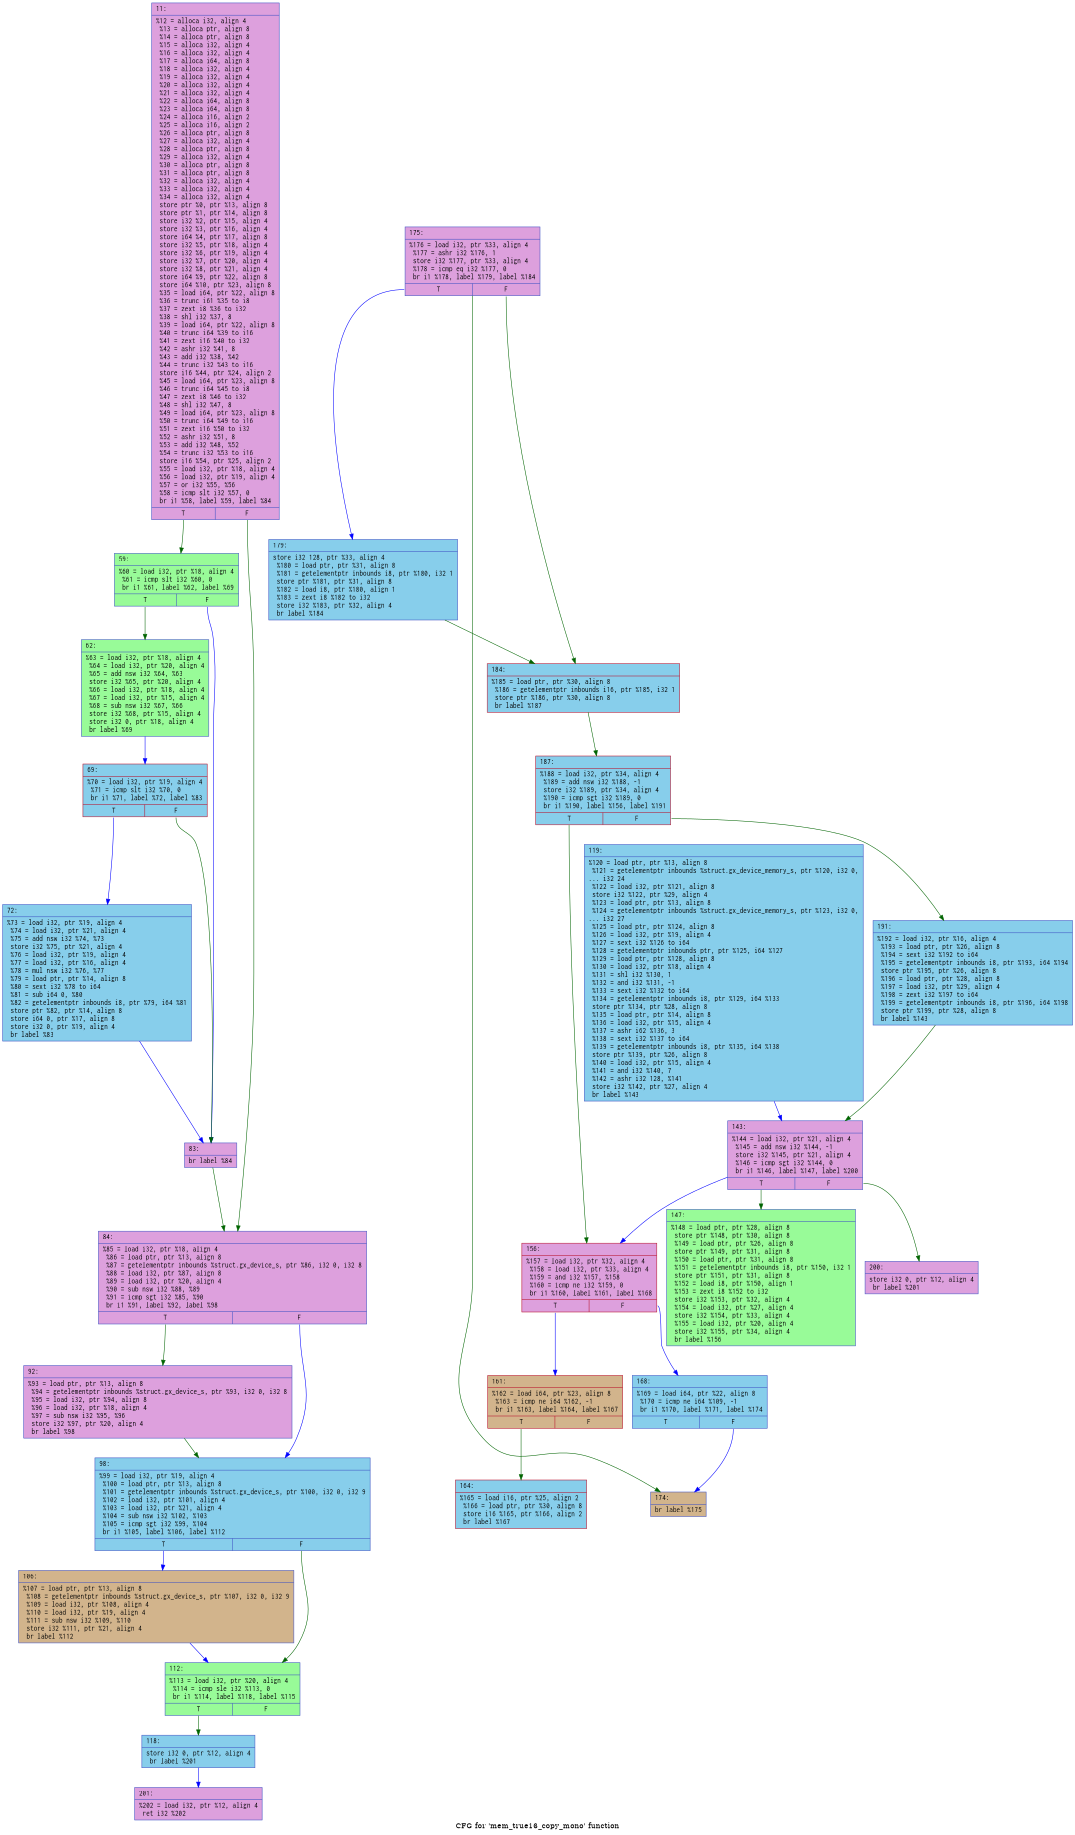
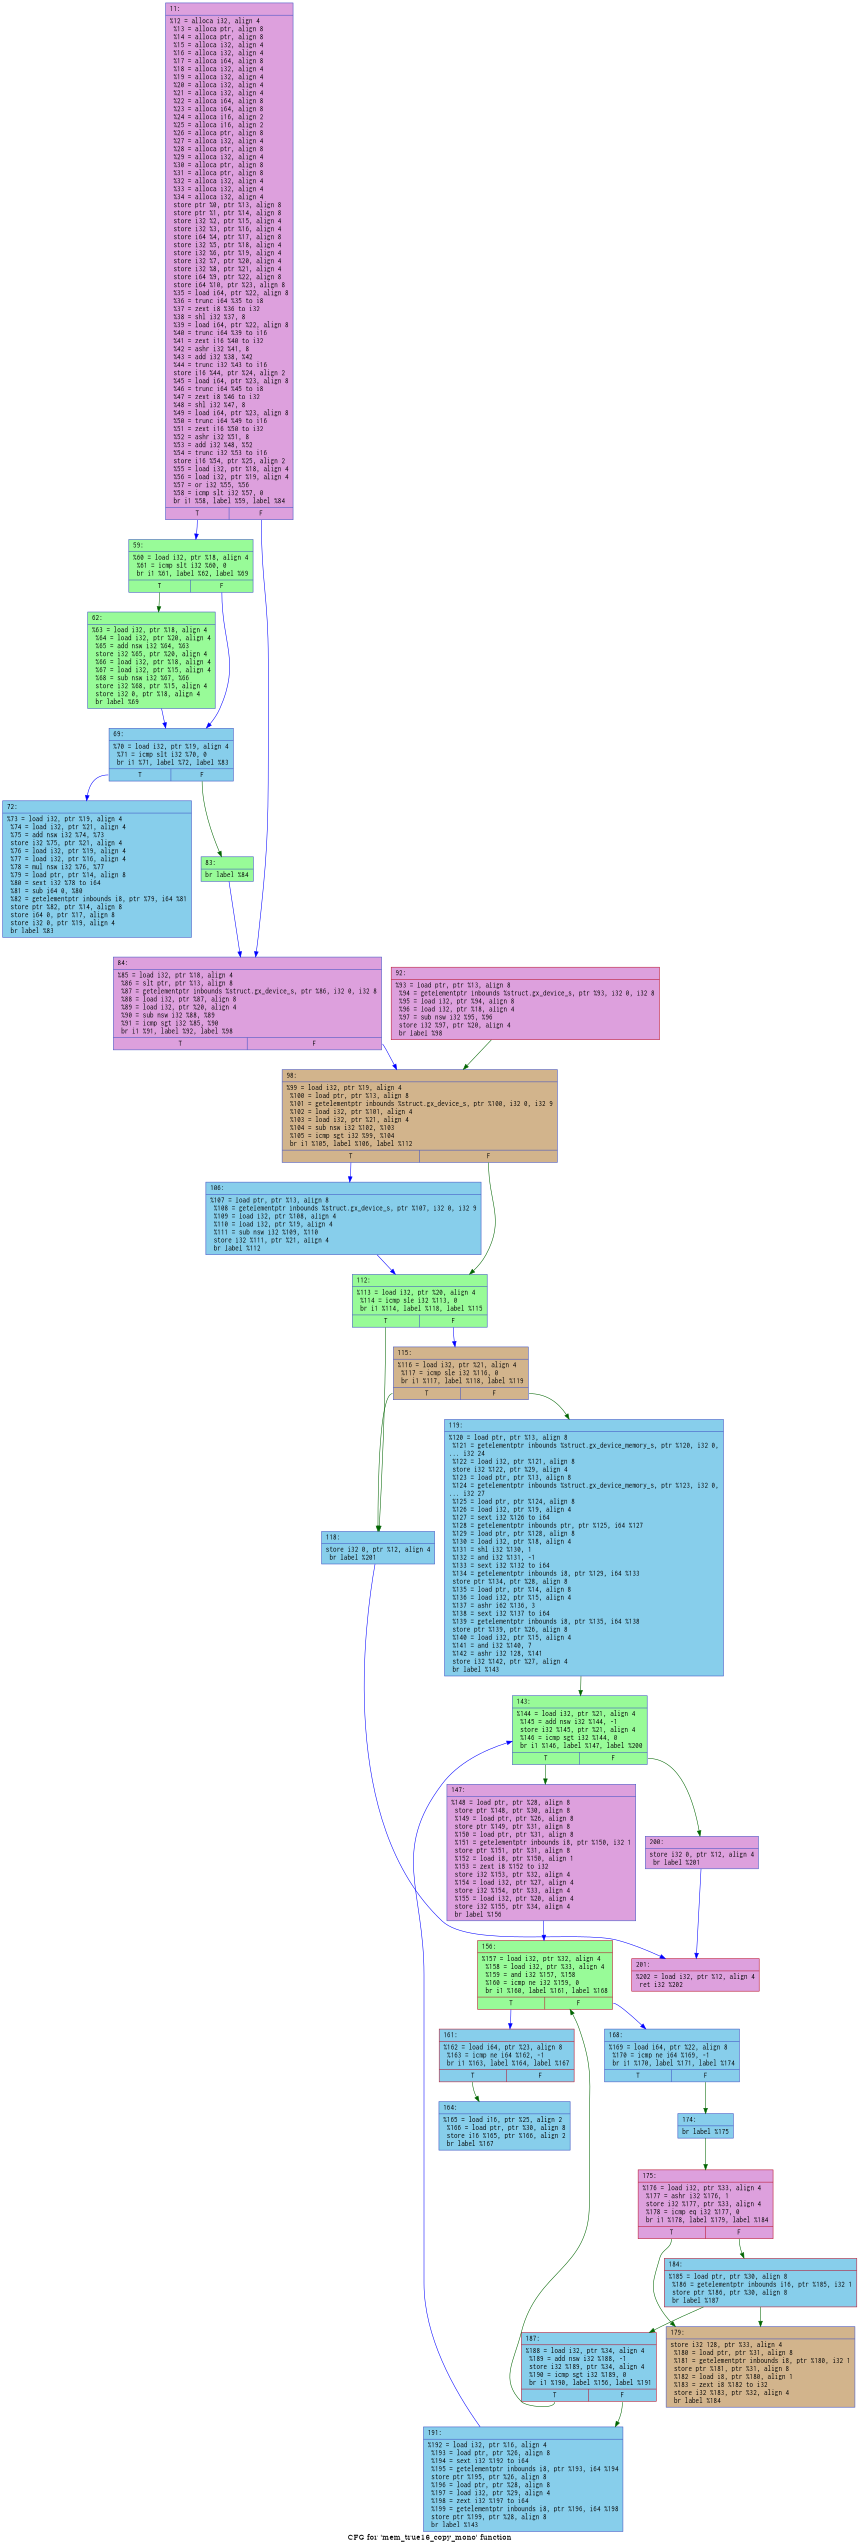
node "175:": color #3d50c3ff -> #b70d28ff
node "11:": text "%36 = trunc i61 %35 to i8" -> "%36 = trunc i64 %35 to i8"
edge "175:" -> "179:": color blue -> darkgreen
edge "11:" -> "59:": color darkgreen -> blue
node "179:": fillcolor skyblue -> tan
edge "179:" -> "184:": reversed
node "69:": color #b70d28ff -> #3d50c3ff
edge "59:" -> "83:": now "59:" -> "69:"
edge "11:" -> "84:": color darkgreen -> blue
edge "175:" -> "174:": reversed
edge "191:" -> "143:": color darkgreen -> blue
edge "72:" -> "83:": removed
edge "119:" -> "143:": color blue -> darkgreen
node "83:": fillcolor plum -> palegreen
node "143:": fillcolor plum -> palegreen
edge "83:" -> "84:": color darkgreen -> blue
edge "143:" -> "156:": now "147:" -> "156:"
node "84:": text "%86 = load ptr, ptr %13, align 8" -> "%86 = slt ptr, ptr %13, align 8"
node "156:": fillcolor plum -> palegreen
node "147:": fillcolor palegreen -> plum
edge "84:" -> "92:": removed
node "115:": added
node "92:": color #3d50c3ff -> #b70d28ff
node "161:": fillcolor tan -> skyblue
node "168:": text "%170 = icmp ne i64 %109, -1" -> "%170 = icmp ne i64 %169, -1"
edge "168:" -> "174:": color blue -> darkgreen
node "98:": fillcolor skyblue -> tan
node "164:": color #b70d28ff -> #3d50c3ff
node "174:": fillcolor tan -> skyblue
node "106:": fillcolor tan -> skyblue
node "201:": color #3d50c3ff -> #b70d28ff
edge "200:" -> "201:": added
